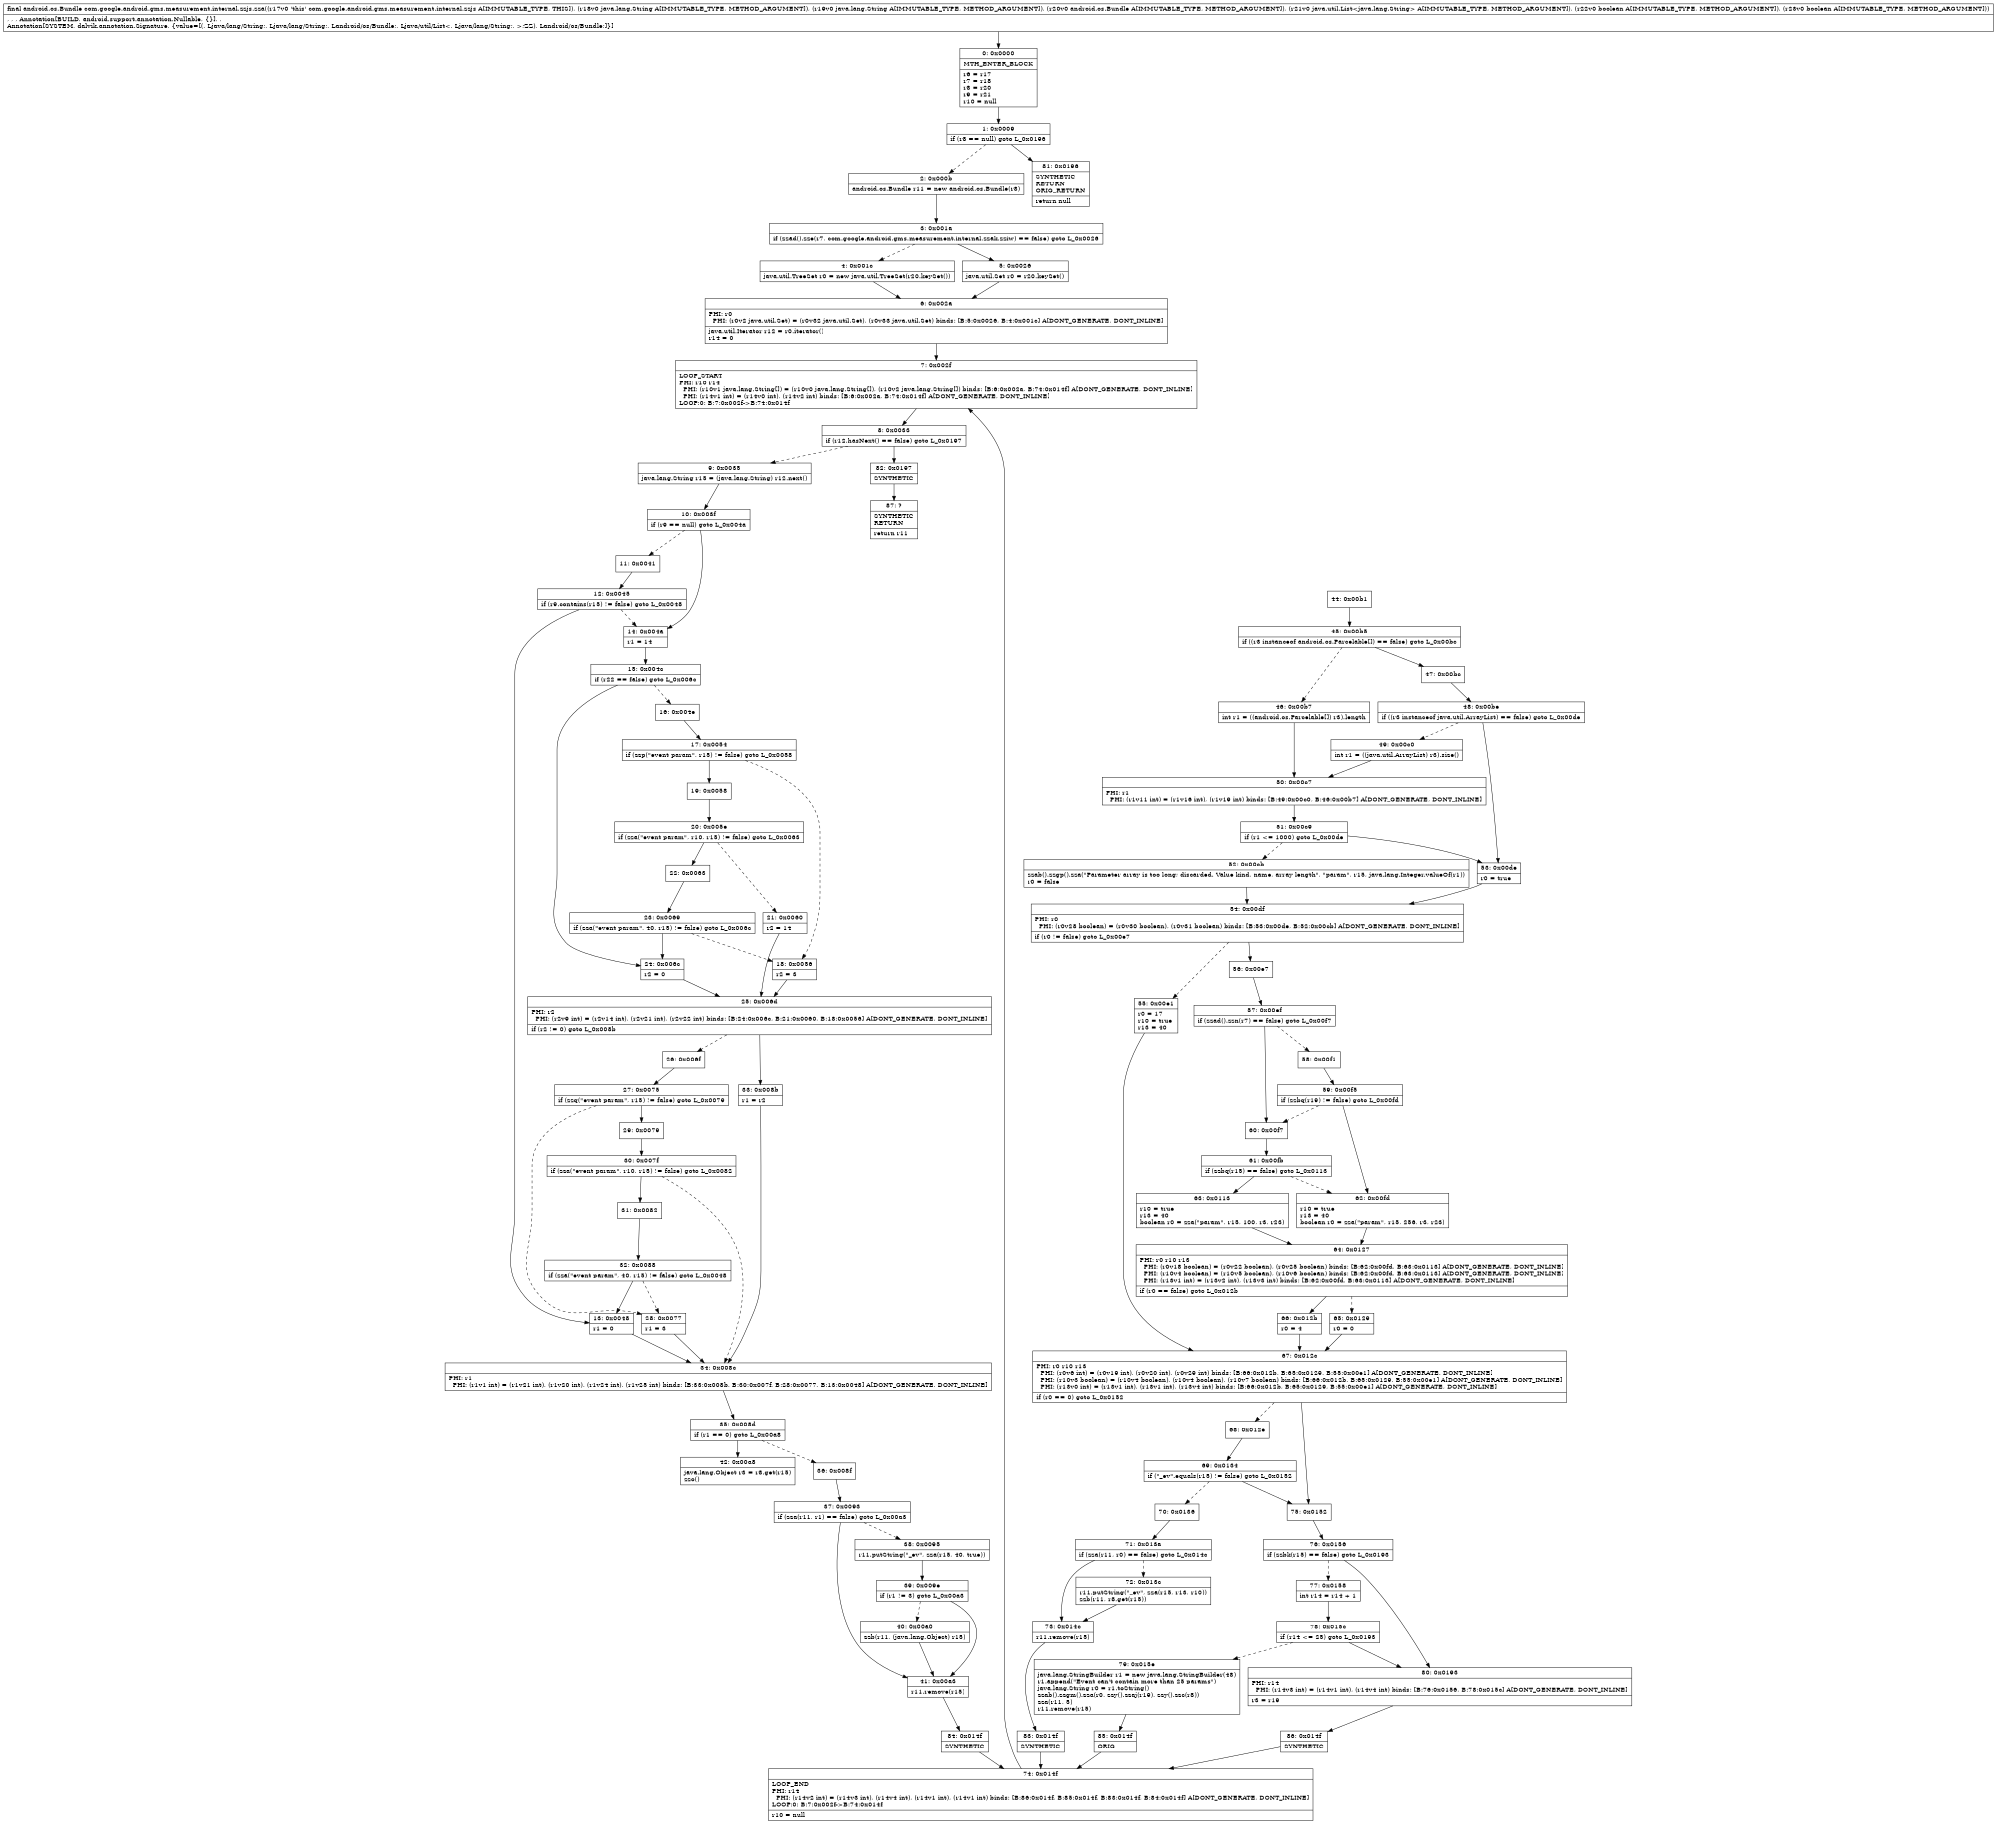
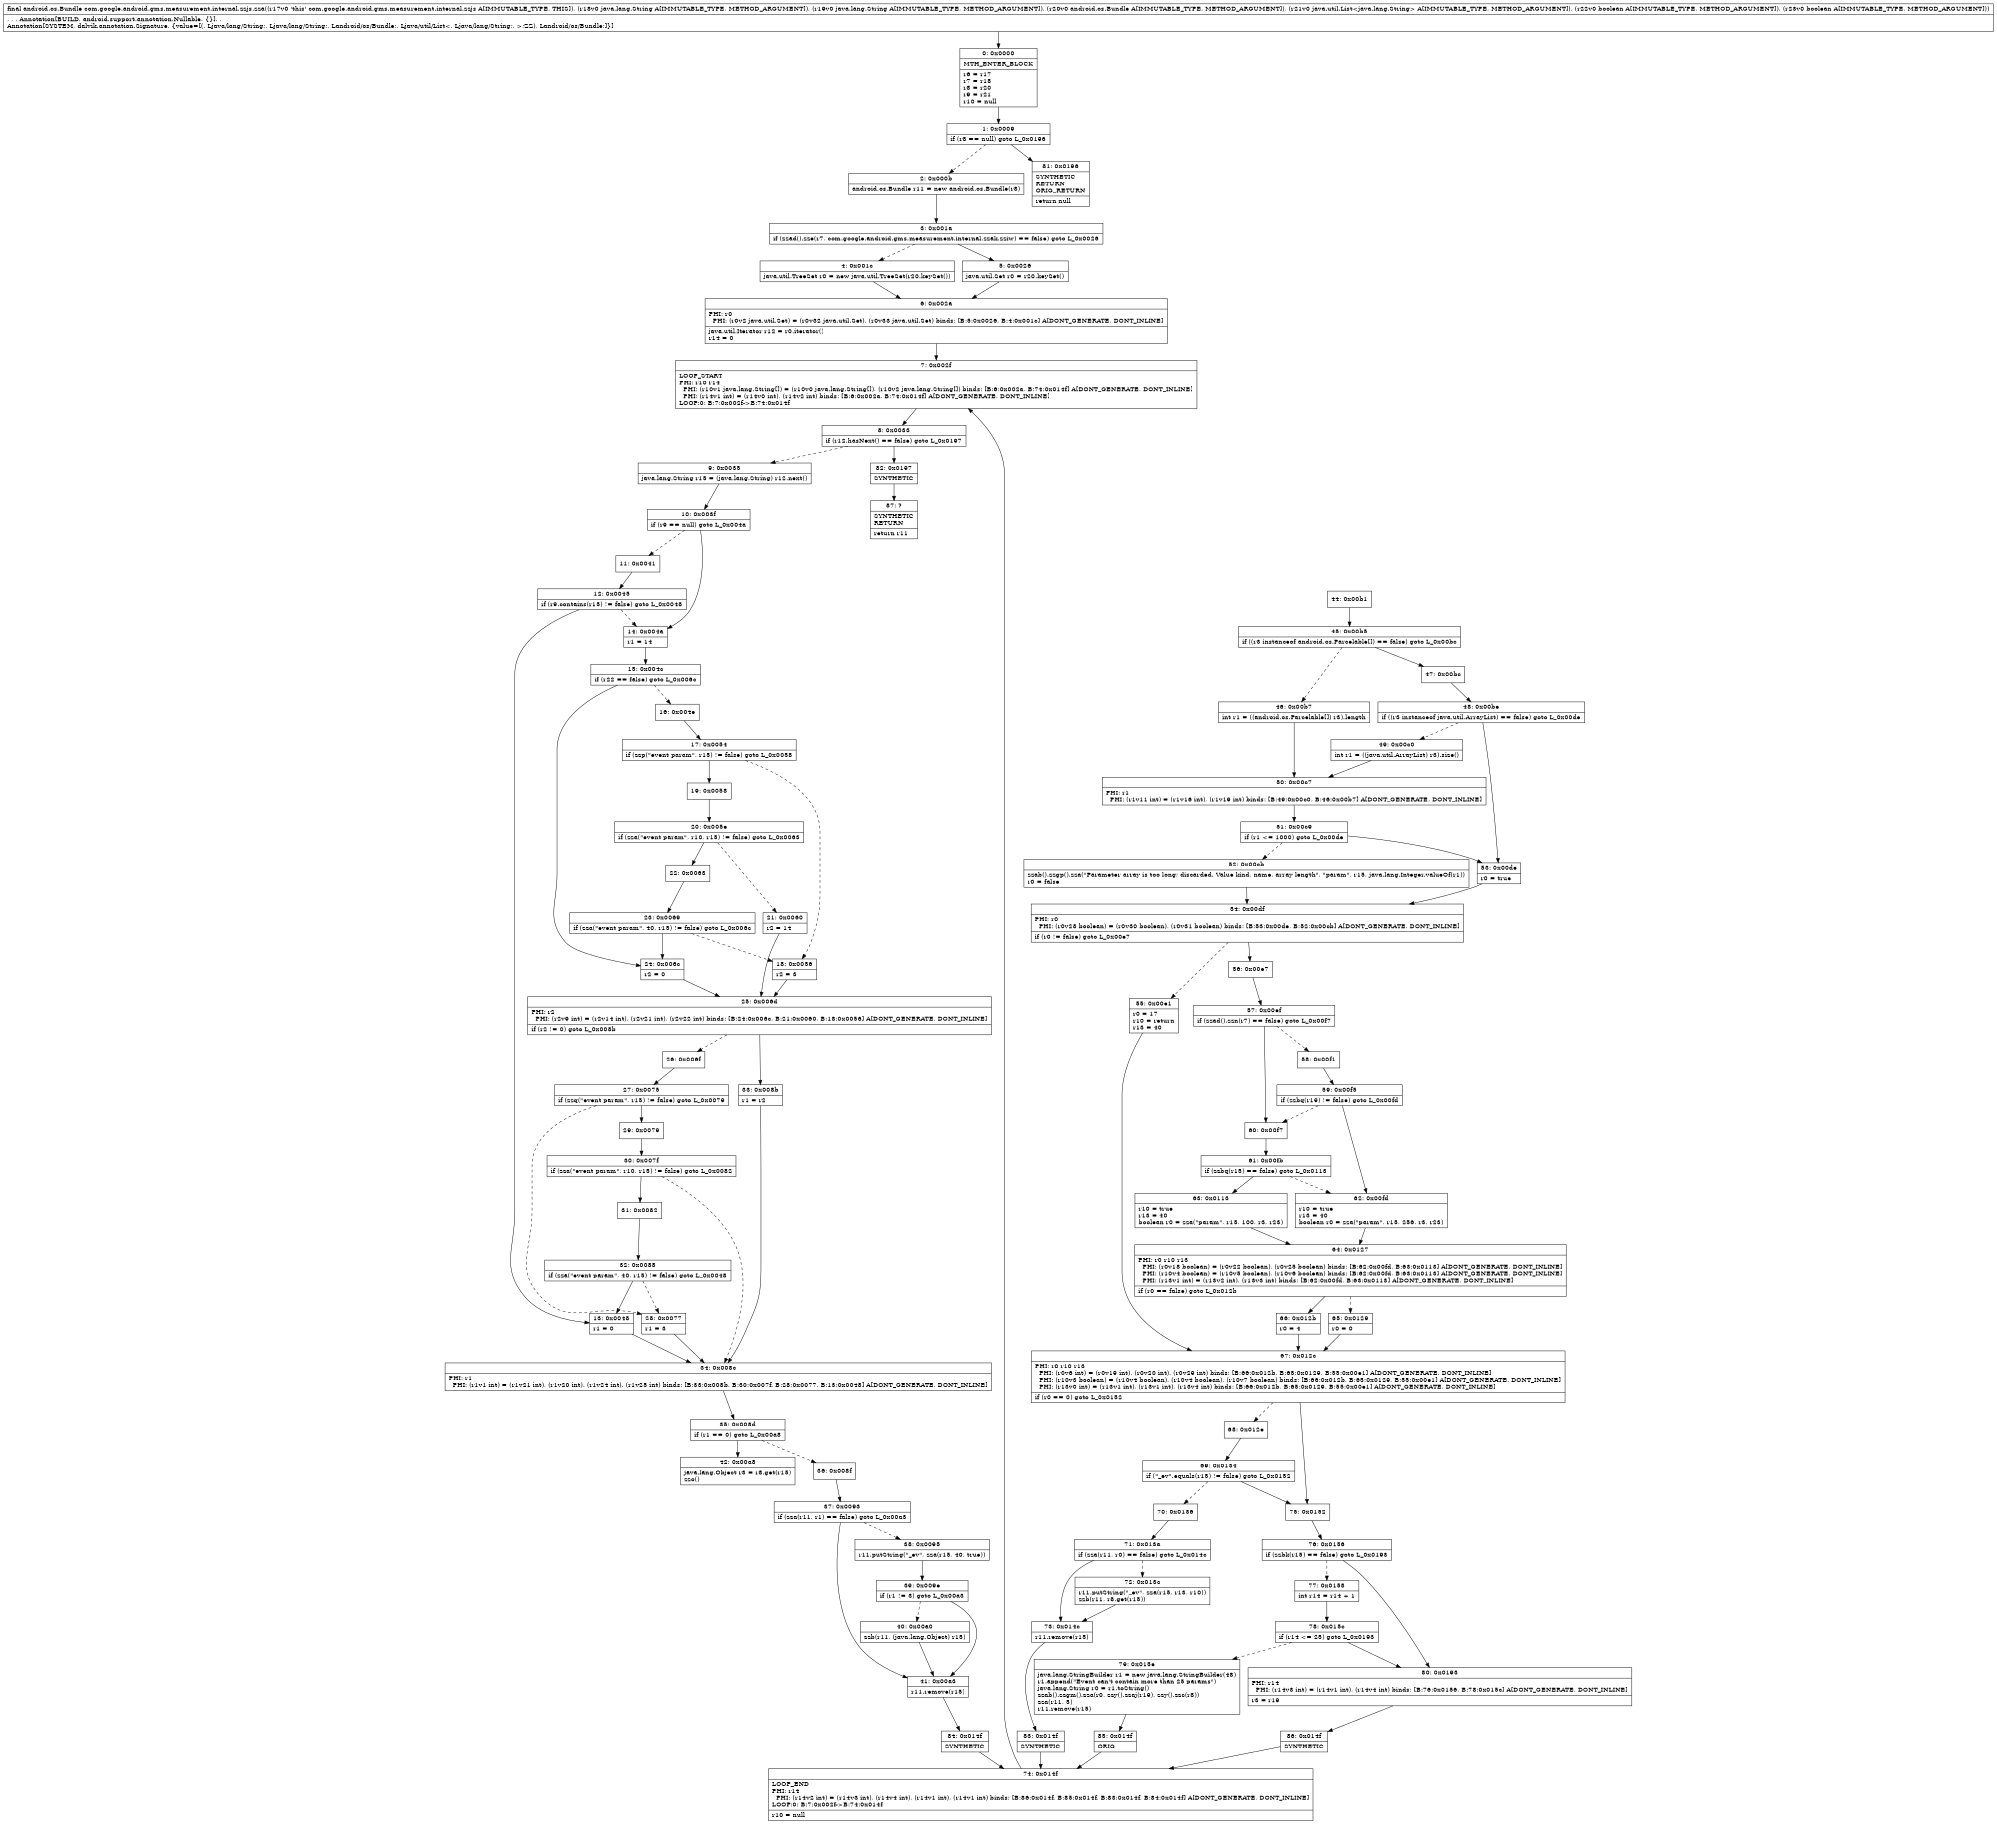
node "55: 0x00e1": text "r10 = true" -> "r10 = return"
